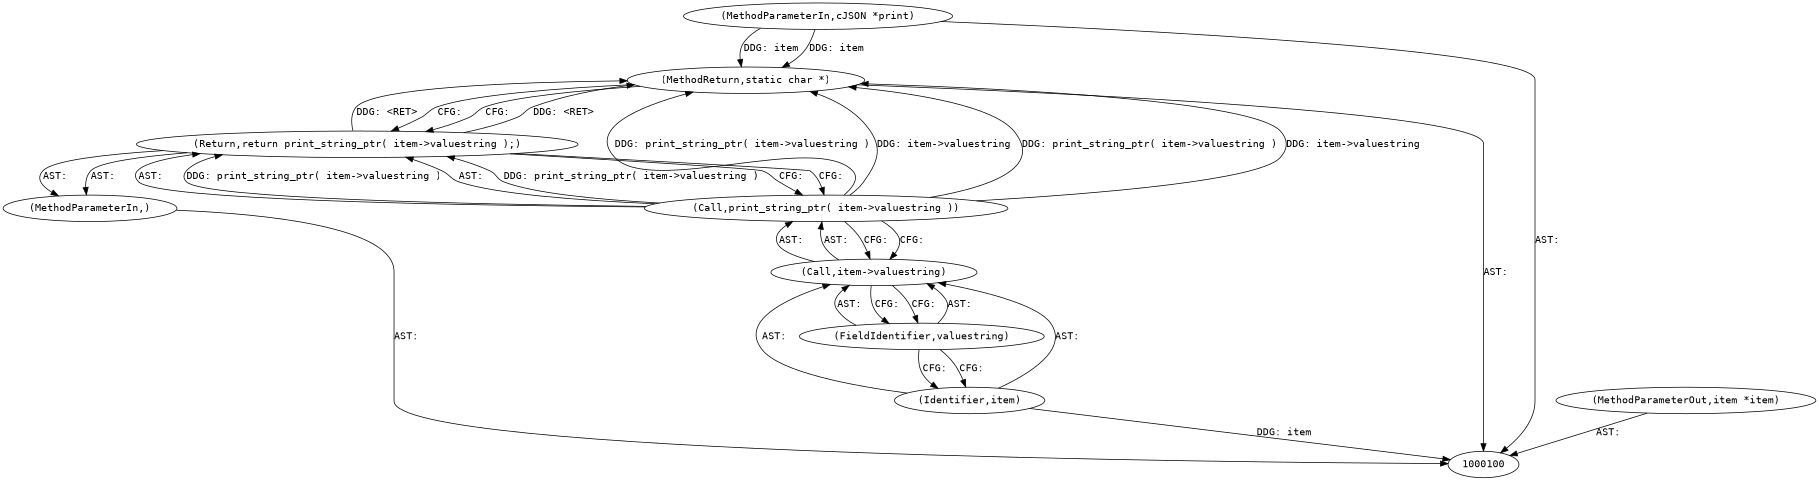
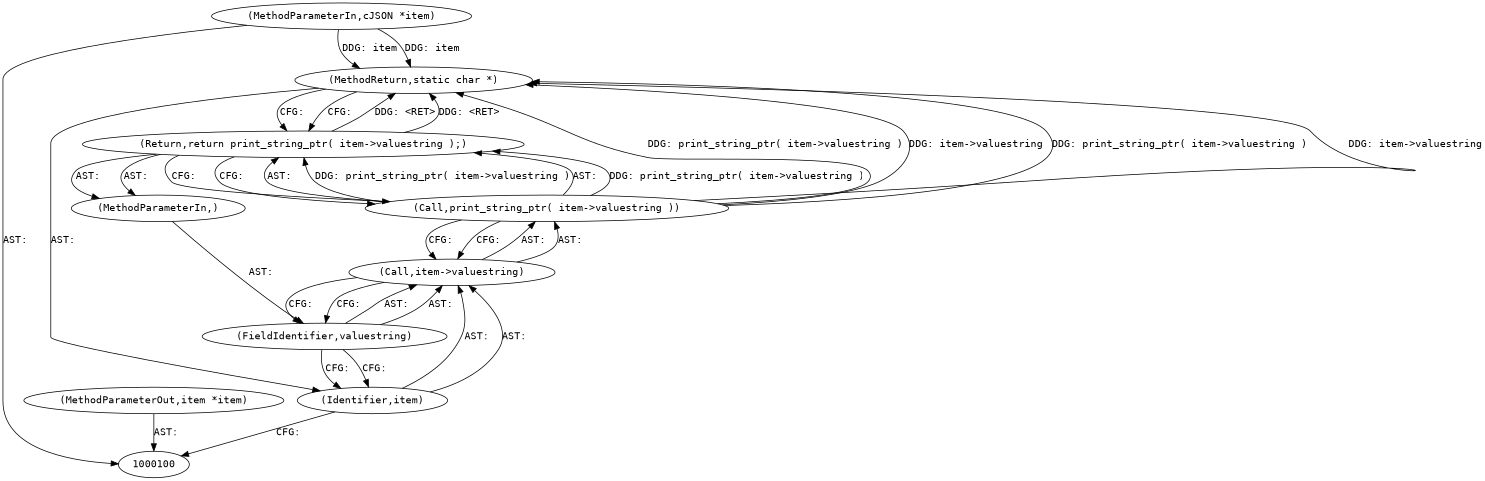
node "(MethodParameterIn,cJSON *print)": label "(MethodParameterIn,cJSON *print)" -> "(MethodParameterIn,cJSON *item)"
edge "(MethodReturn,static char *)" -> "1000100": now "(MethodReturn,static char *)" -> "(Identifier,item)"
edge "(Identifier,item)" -> "1000100": label "DDG: item" -> "CFG: "
edge "(MethodParameterIn,)" -> "1000100": now "(MethodParameterIn,)" -> "(FieldIdentifier,valuestring)"
